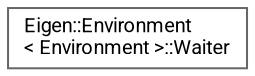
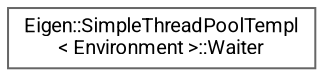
node "Eigen::Environment < Environment >::Waiter": label "Eigen::Environment < Environment >::Waiter" -> "Eigen::SimpleThreadPoolTempl < Environment >::Waiter"
